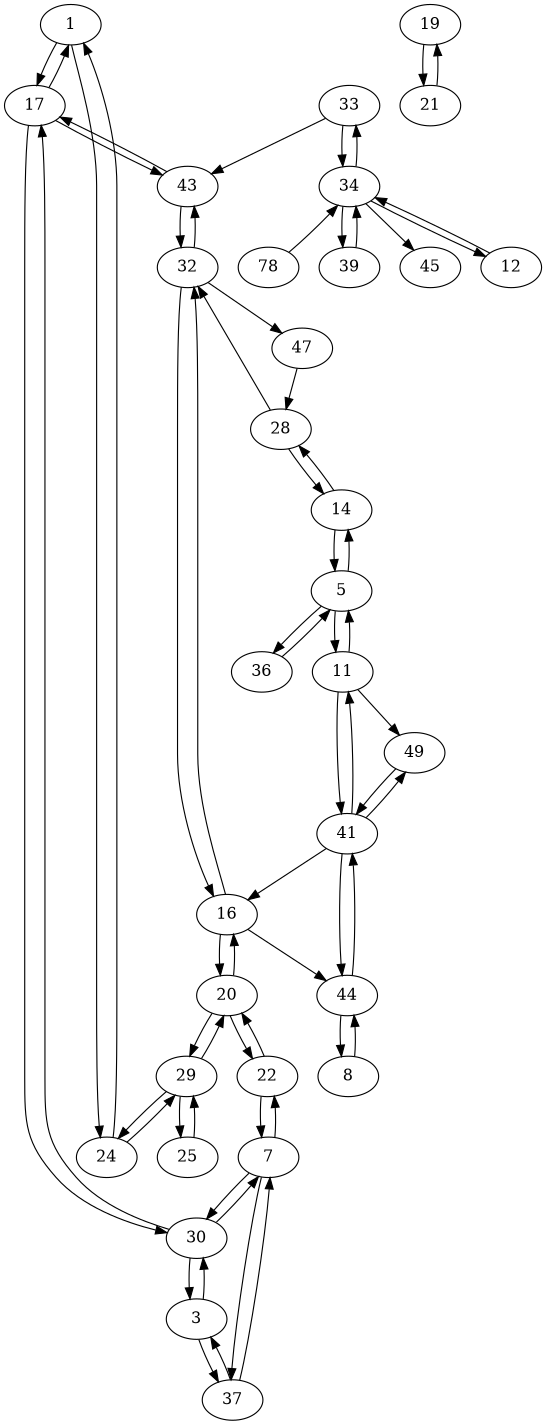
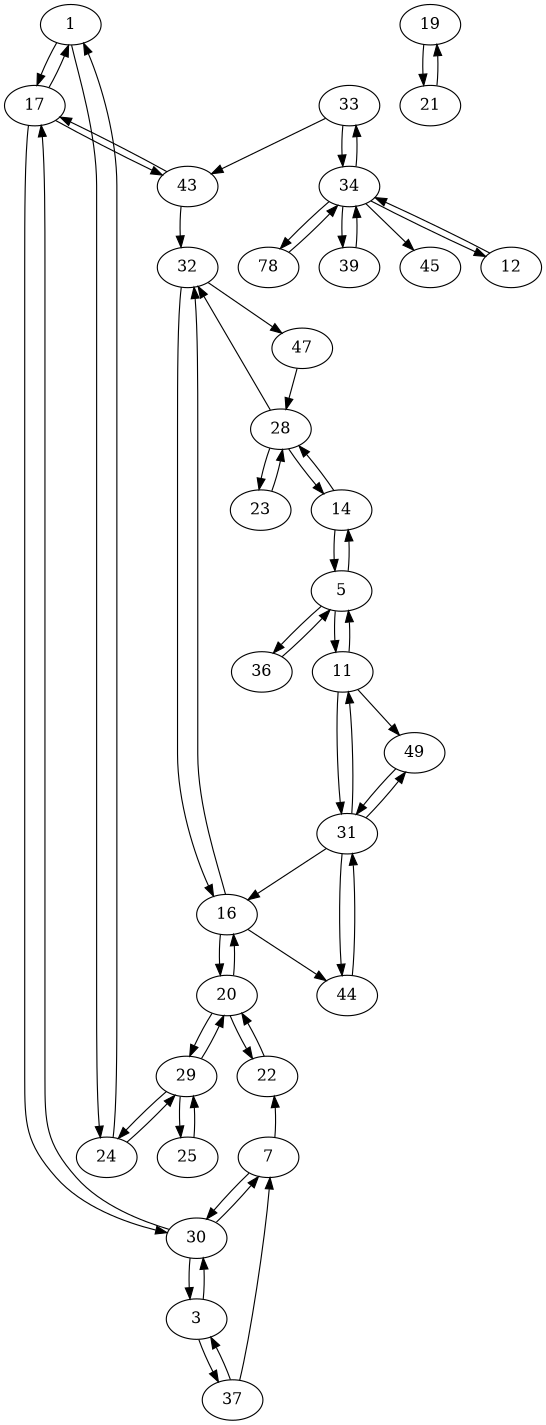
edge "34" -> "78": added
edge "32" -> "43": removed
node "23": added
node "41": label "41" -> "31"
node "8": removed
edge "22" -> "7": removed
edge "7" -> "37": removed
